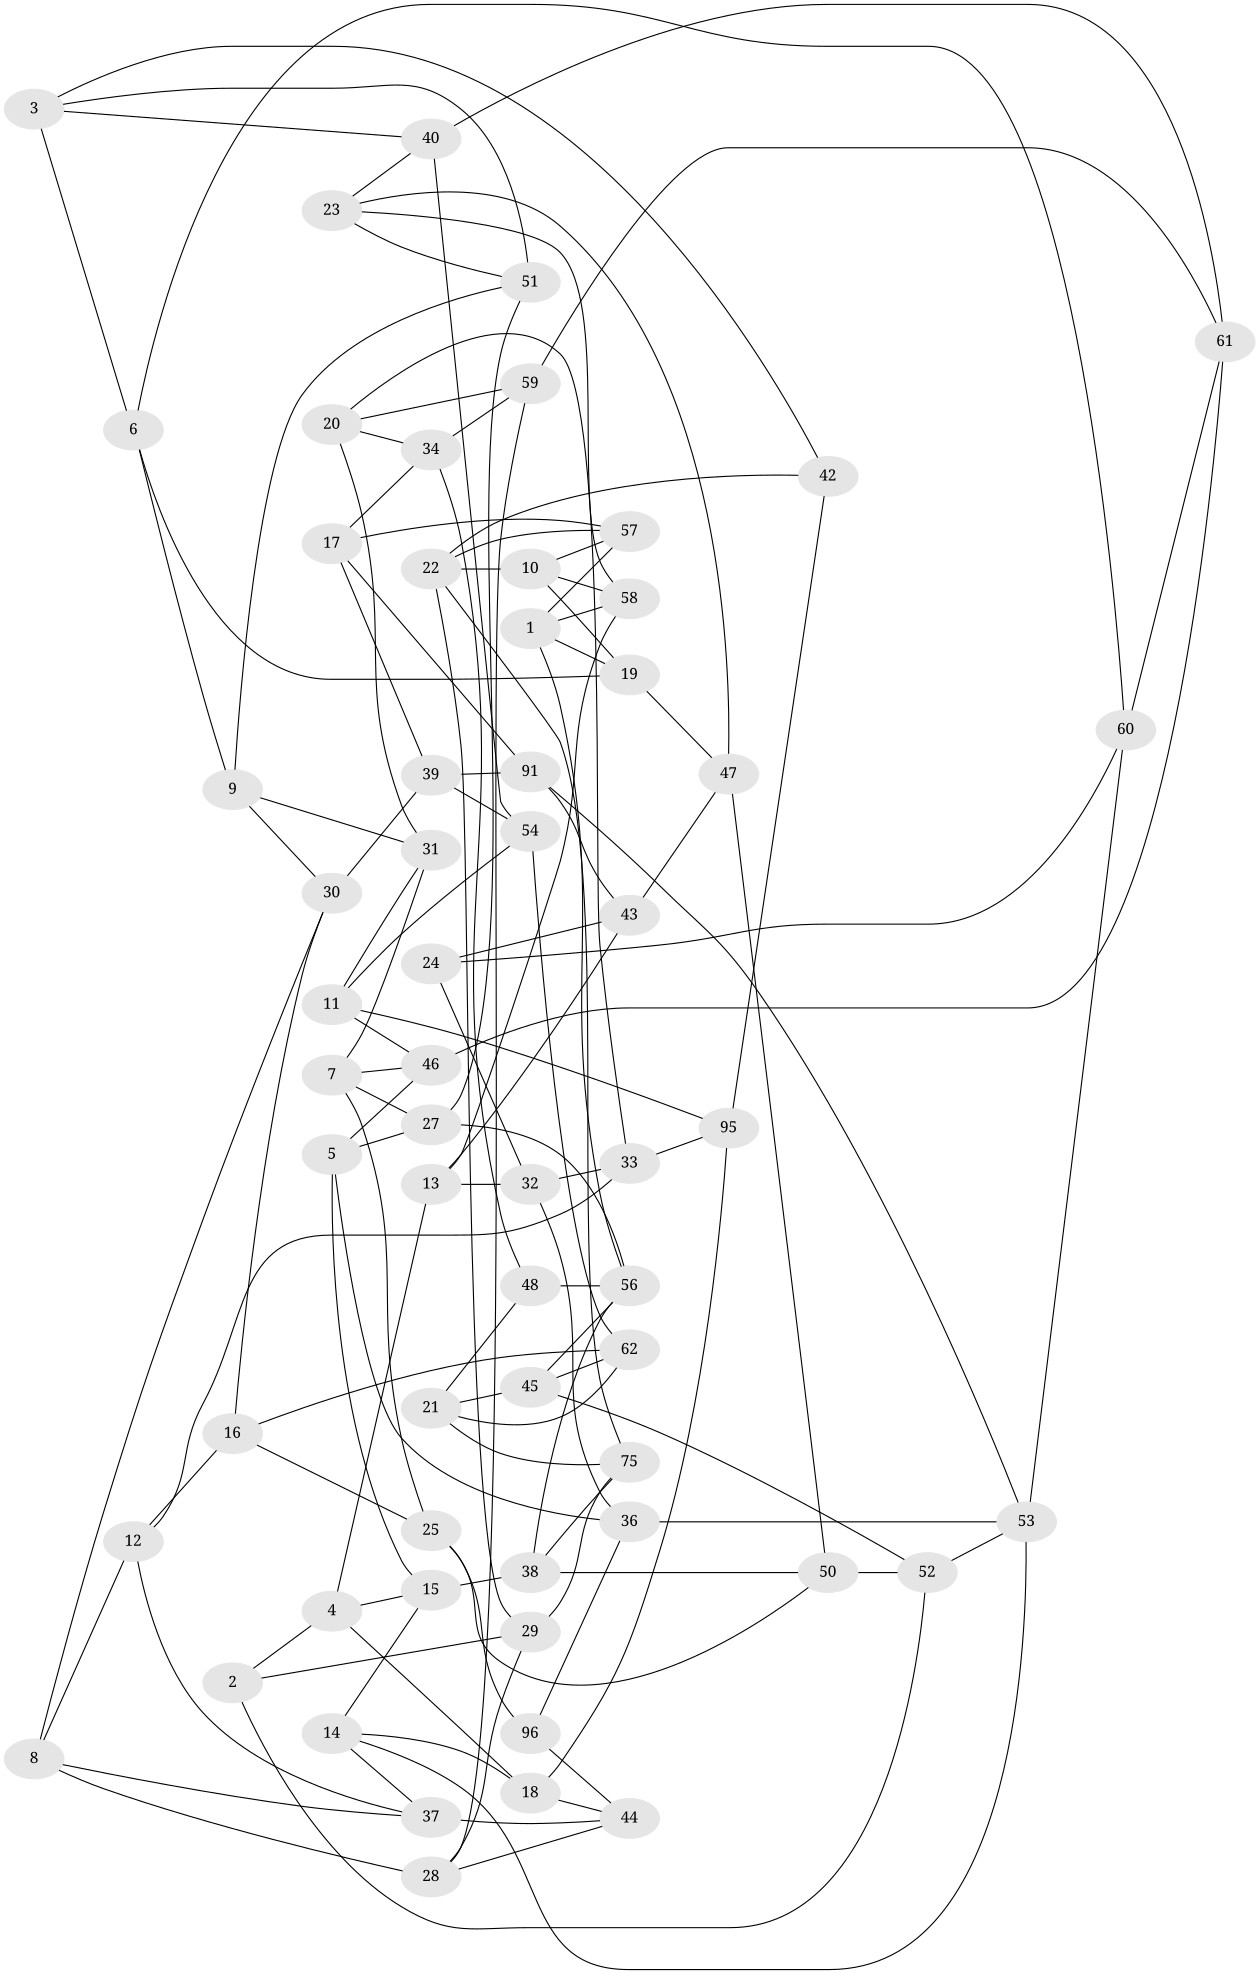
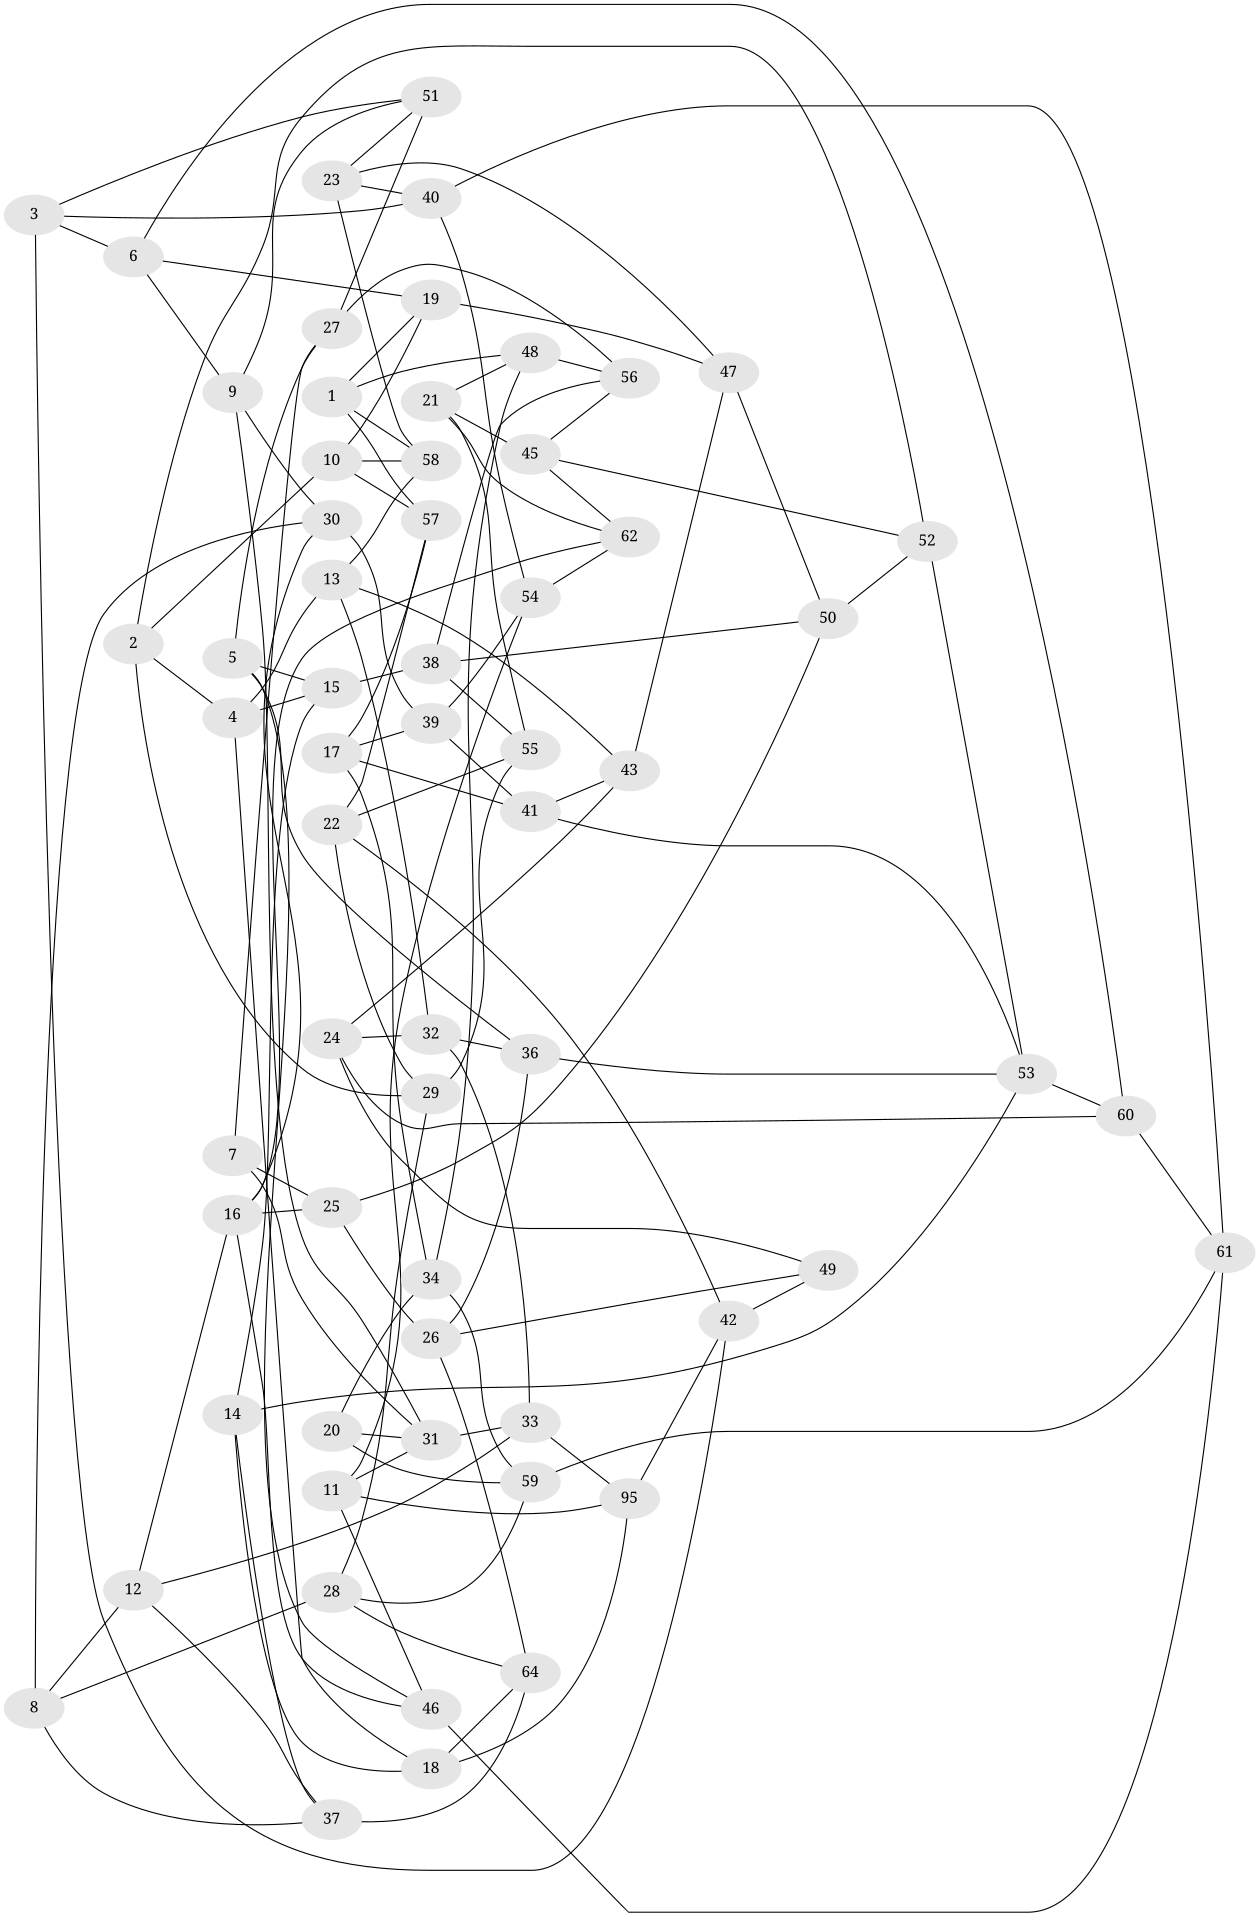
edge "22" -- "10": now "2" -- "10"
edge "20" -- "33": now "31" -- "33"
node "91": label "91" -> "41"
edge "1" -- "56": now "1" -- "48"
edge "46" -- "7": now "46" -- "16"
node "49": added
node "75": label "75" -> "55"
node "96": label "96" -> "26"
node "44": label "44" -> "64"
